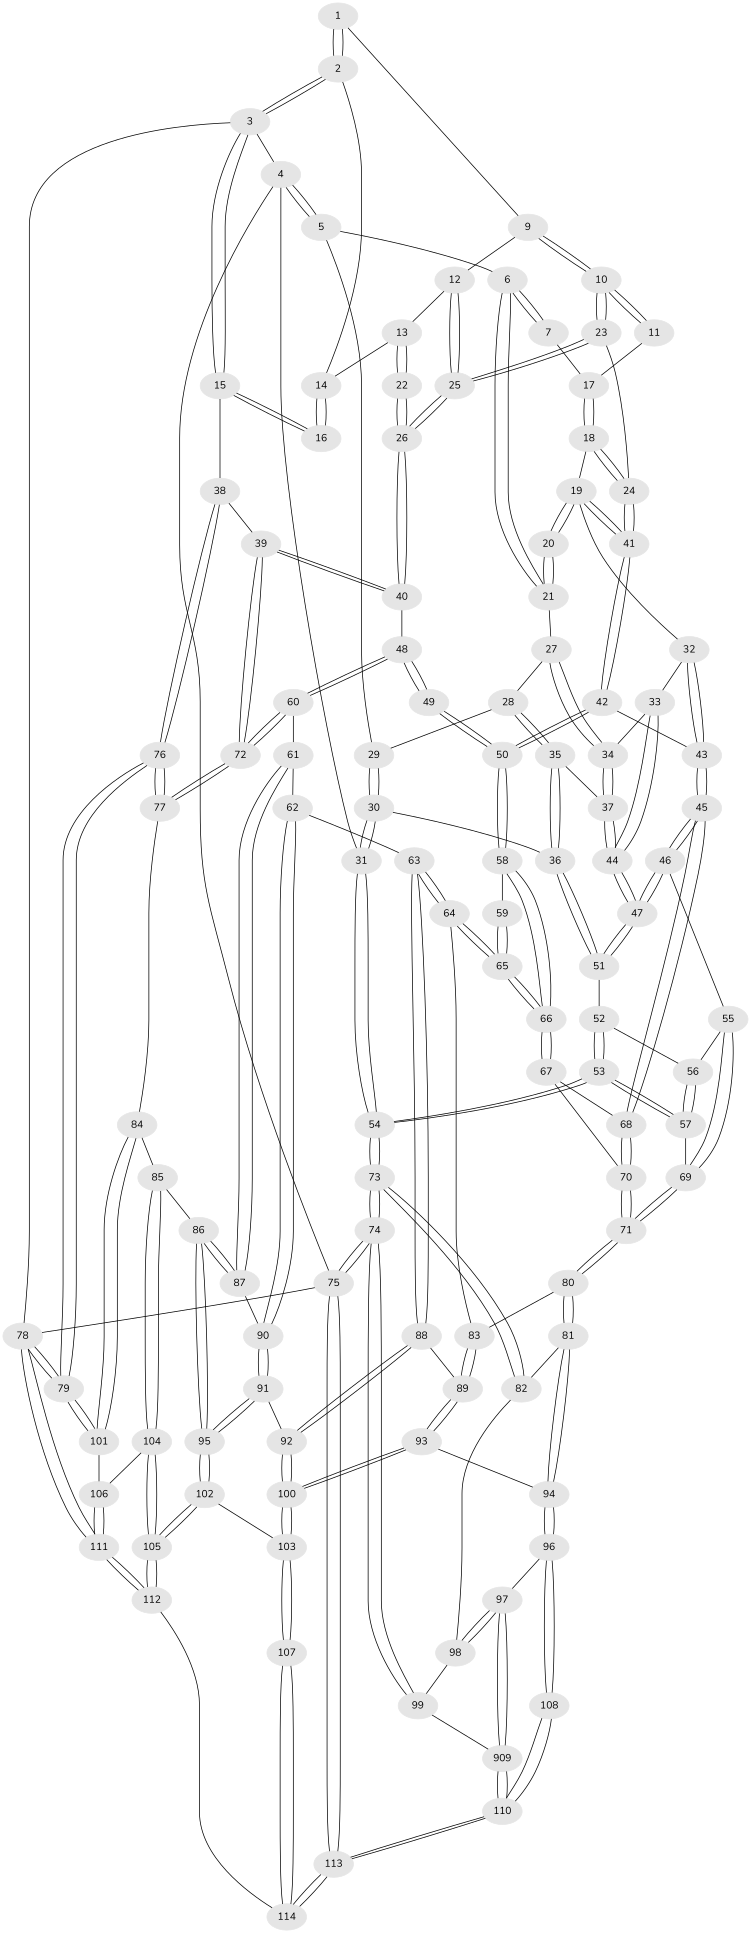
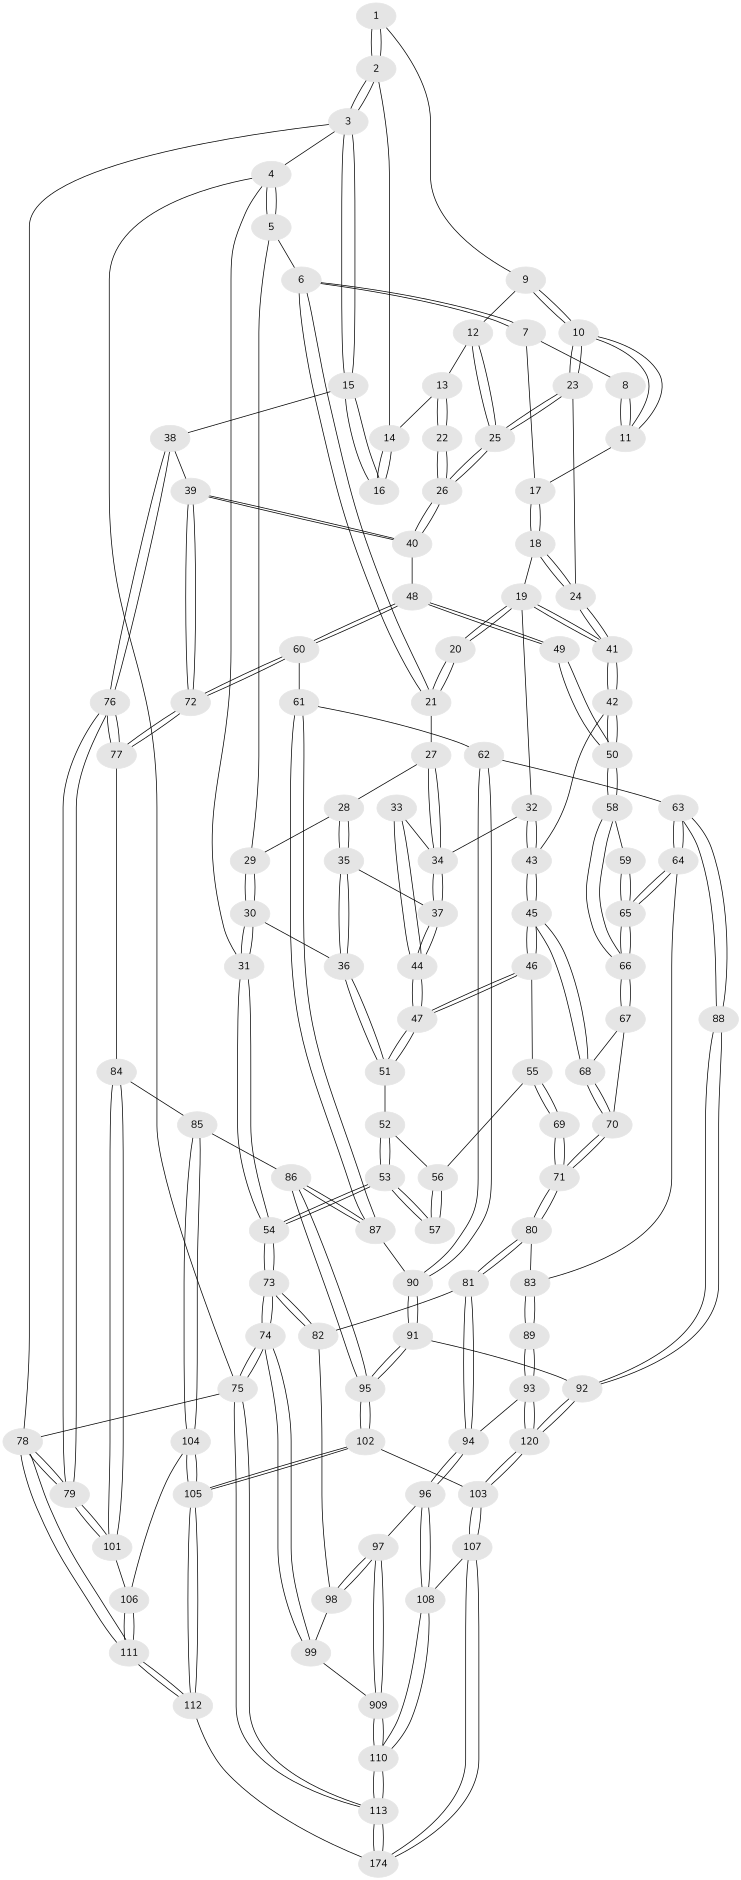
node "8": added
edge "32" -- "33": now "32" -- "34"
edge "57" -- "69": removed
edge "88" -- "89": removed
node "100": label "100" -> "120"
edge "107" -- "108": added
node "114": label "114" -> "174"
